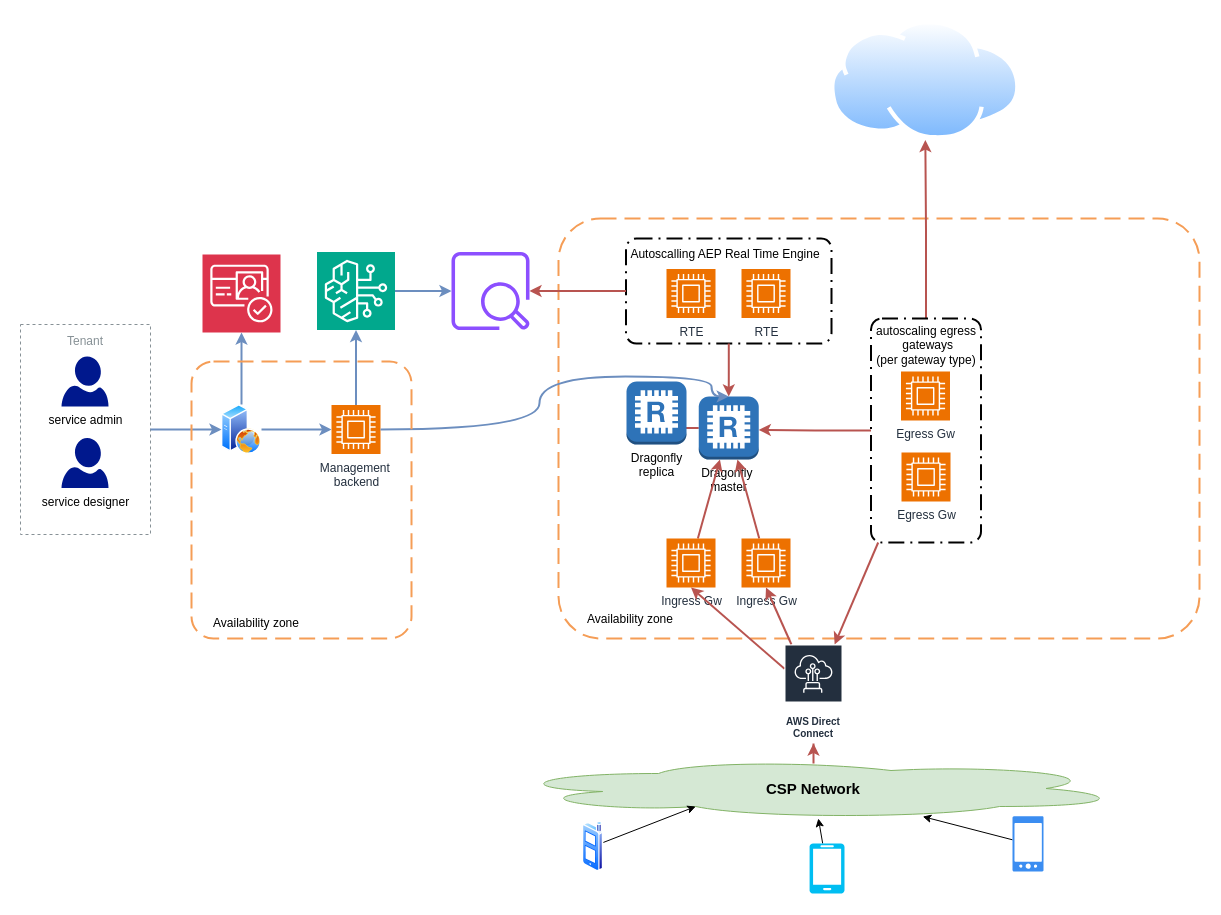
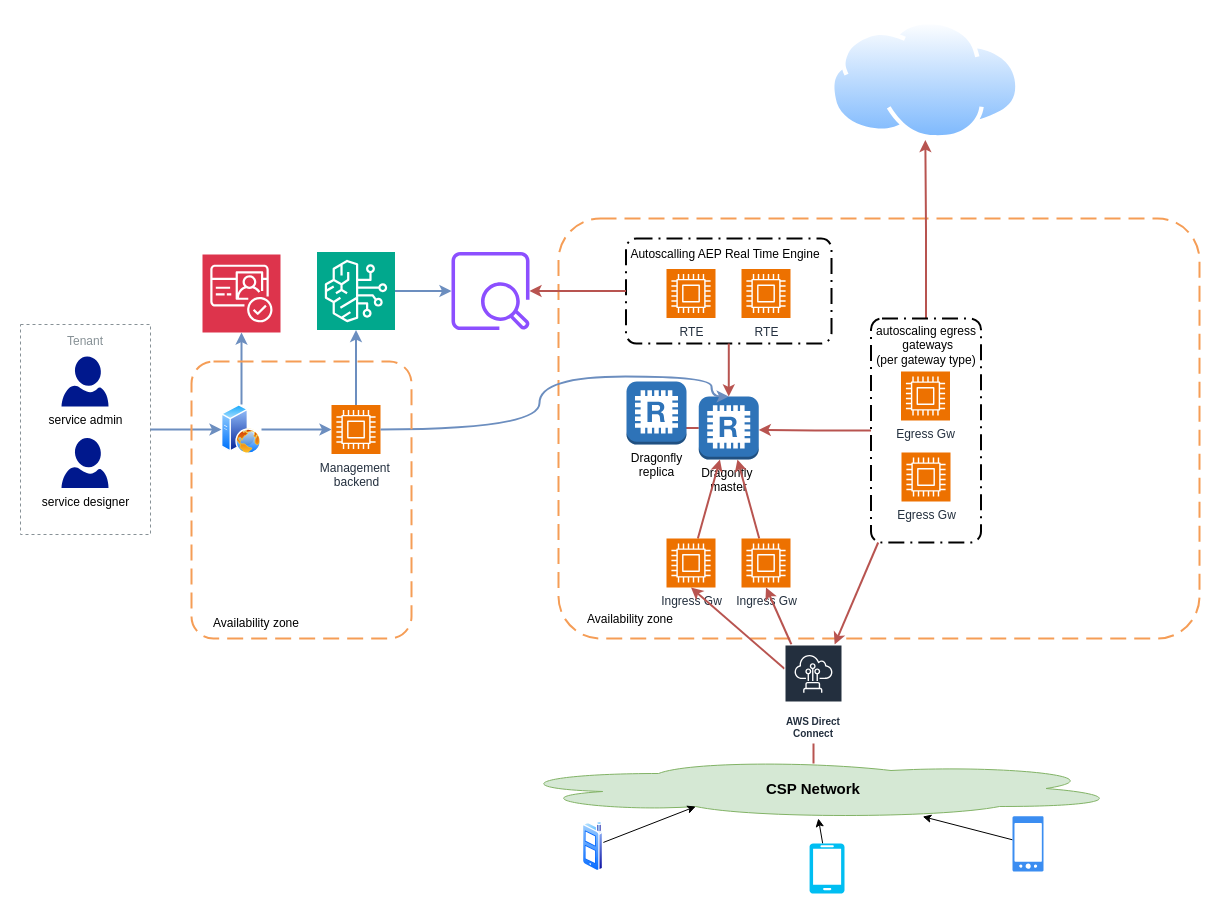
edge "CSP Network" -> "AWS Direct Connect": arrowhead classic -> none
